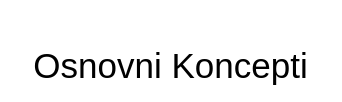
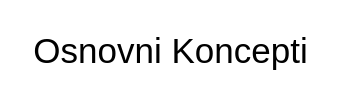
node "Osnovni Koncepti": moved (171, 66) -> (171, 51)
